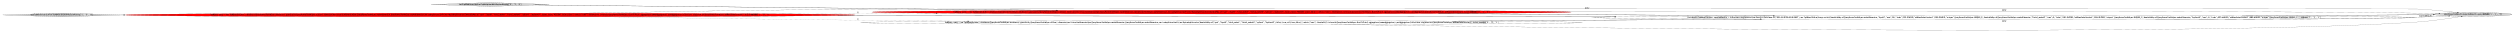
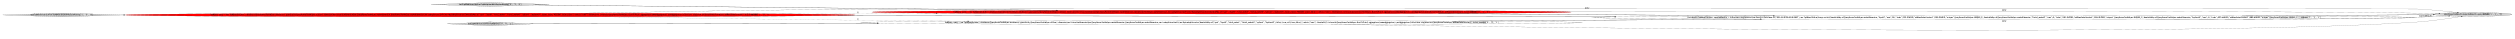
node "testTopNDimExtractionFastTopNOptimal['0', '0', '1']": added
